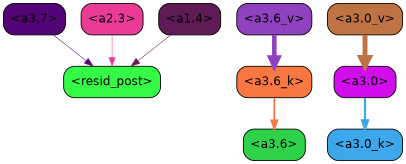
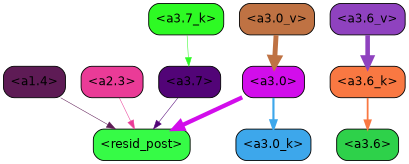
node "<a3.7_k>": added
edge "<a3.0>" -> "<resid_post>": added
